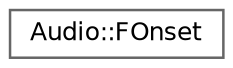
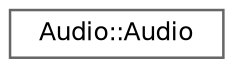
node "Audio::FOnset": label "Audio::FOnset" -> "Audio::Audio"
